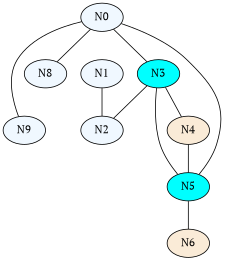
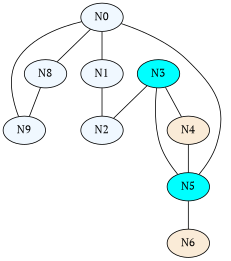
edge "N0" -- "N3": now "N0" -- "N1"
edge "N8" -- "N9": added
